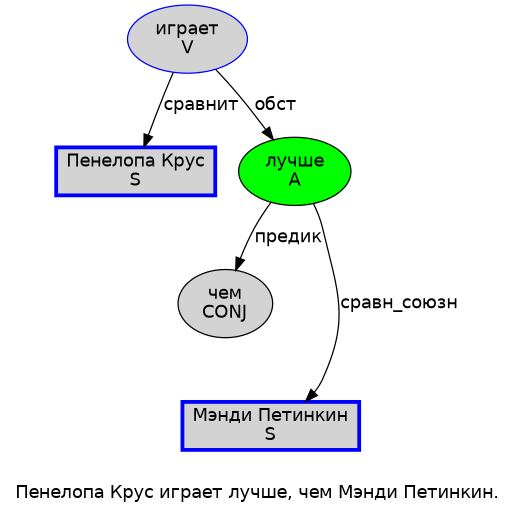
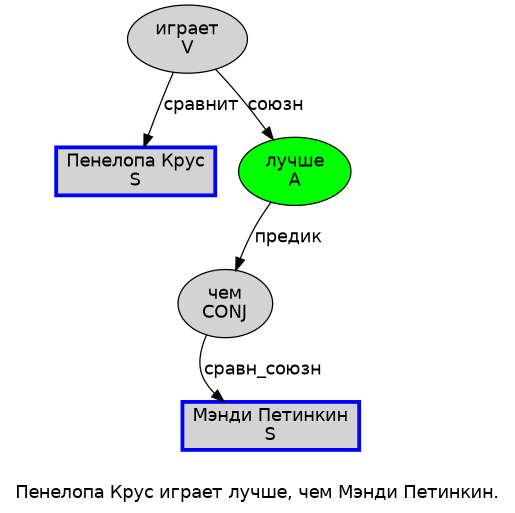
node "играет V": color blue -> black
edge "играет V" -> "лучше A": label "обст" -> "союзн"
edge "лучше A" -> "Мэнди Петинкин S": now "чем CONJ" -> "Мэнди Петинкин S"
